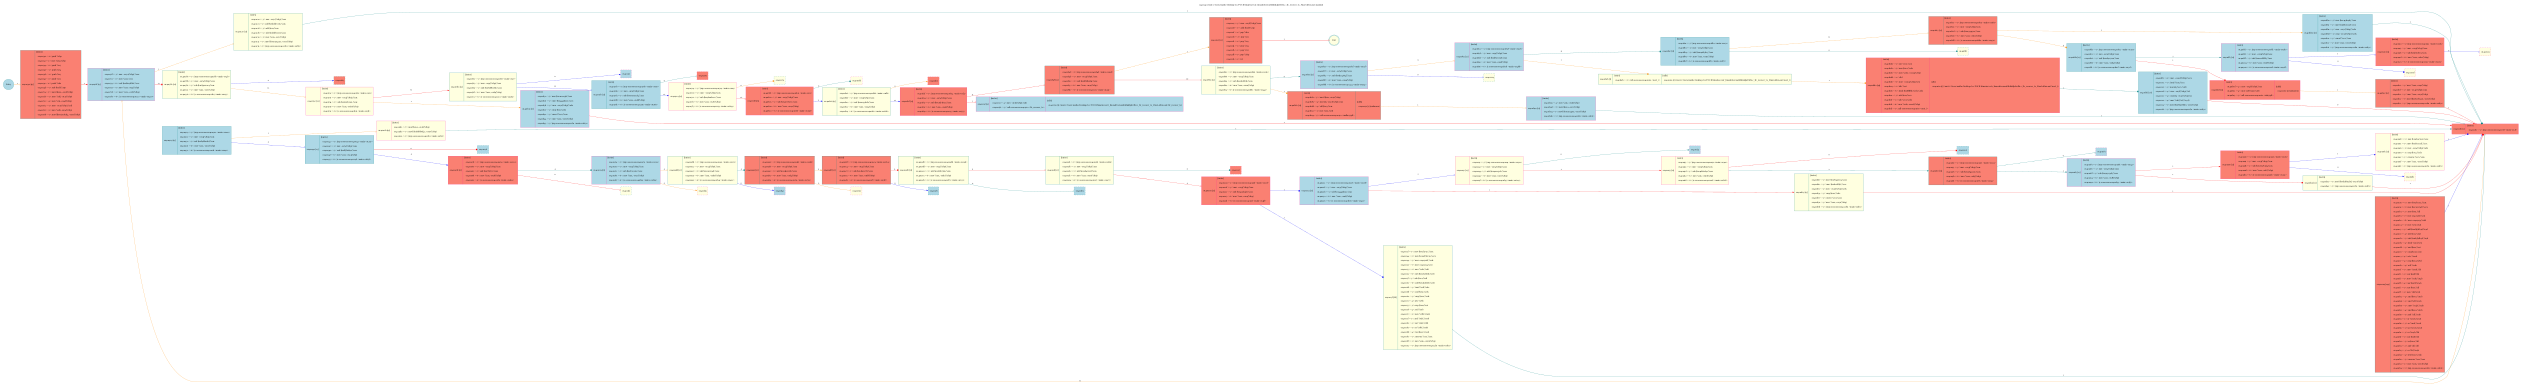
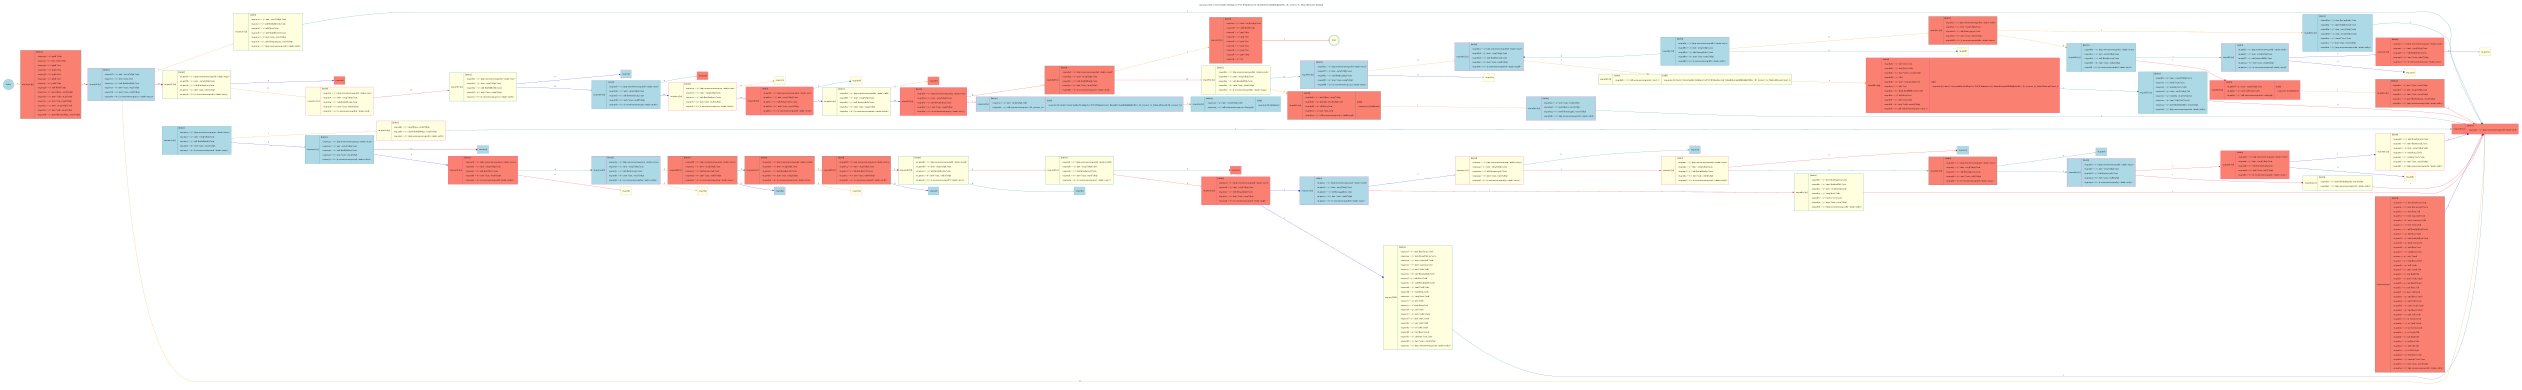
edge "0x401893 [25]" -> "0x4018ac [25]": reversed
node "0x401ca0 [9]": added
node "0x401b31 [27]": removed
node "0x40198d [25]": fillcolor lightyellow -> salmon
